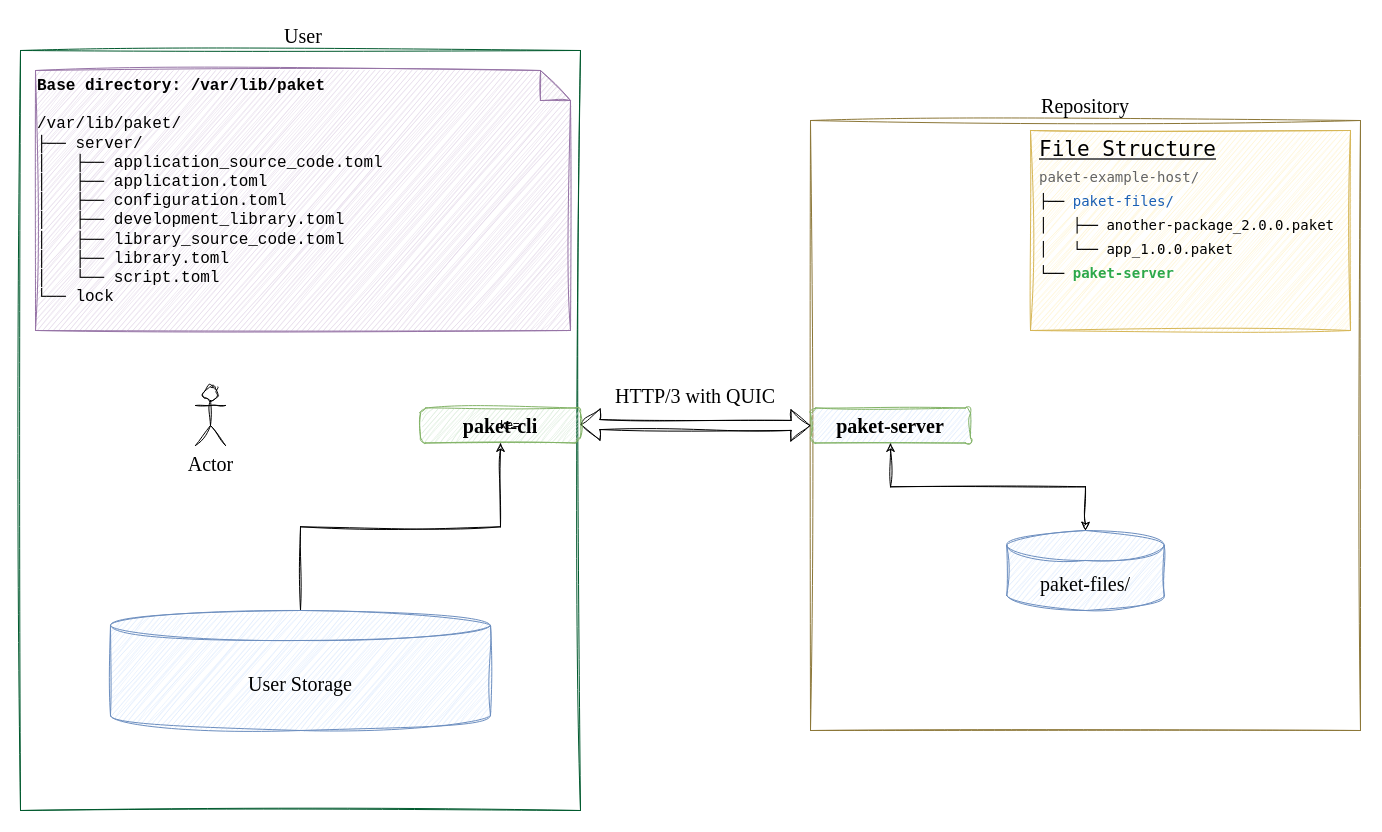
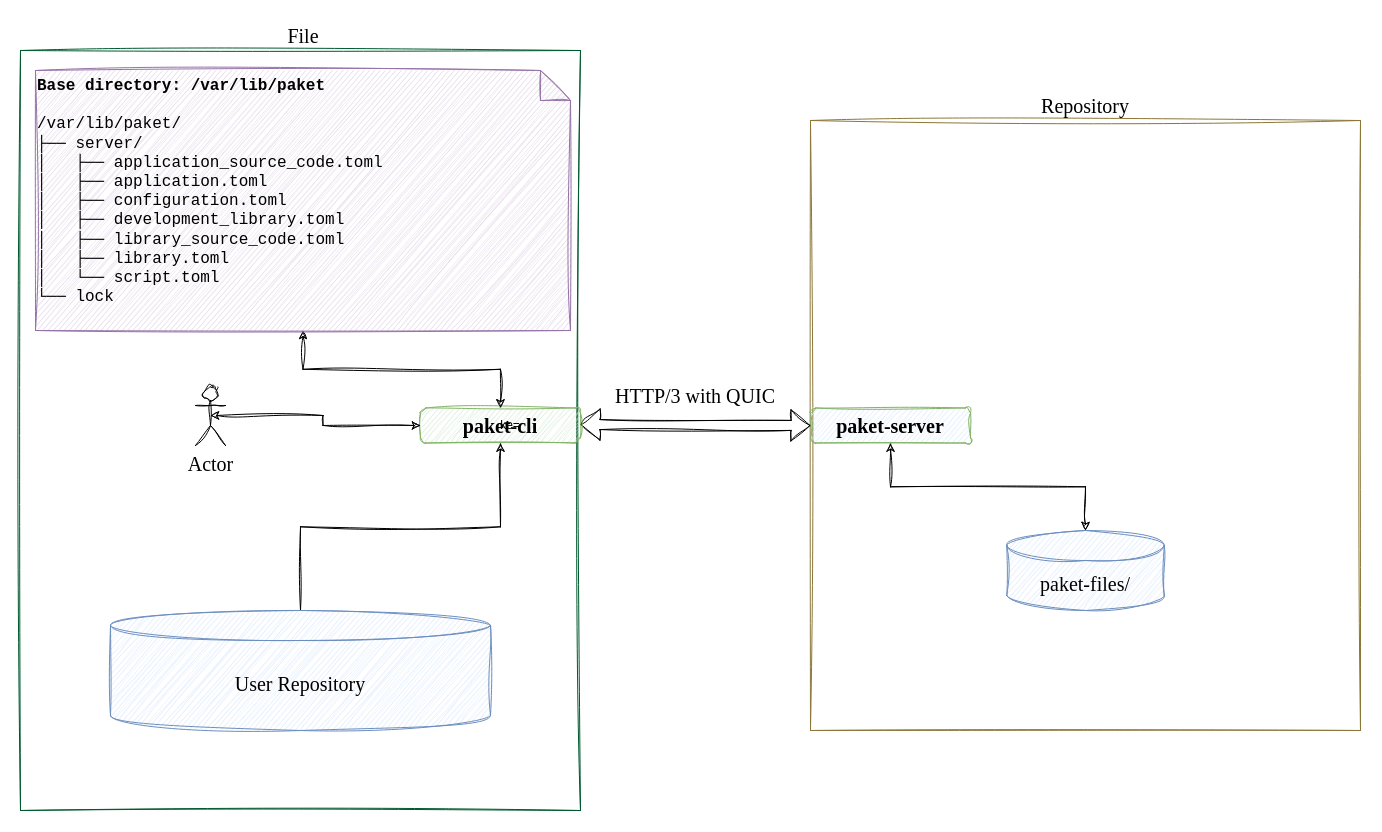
node "User": label "User" -> "File"
node "File Structure paket-example-host/ ├── paket-files/ │ ├── another-package_2.0.0.paket │ └── app_1.0.0.paket └── paket-server": removed
edge "Base directory: /var/lib/paket /var/lib/paket/ ├── server/ │ ├── application_source_code.toml │ ├── application.toml │ ├── configuration.toml │ ├── development_library.toml │ ├── library_source_code.toml │ ├── library.toml │ └── script.toml └── lock" -- "paket-cli": added
edge "Actor" -- "paket-cli": added
node "User Storage": label "User Storage" -> "User Repository"
